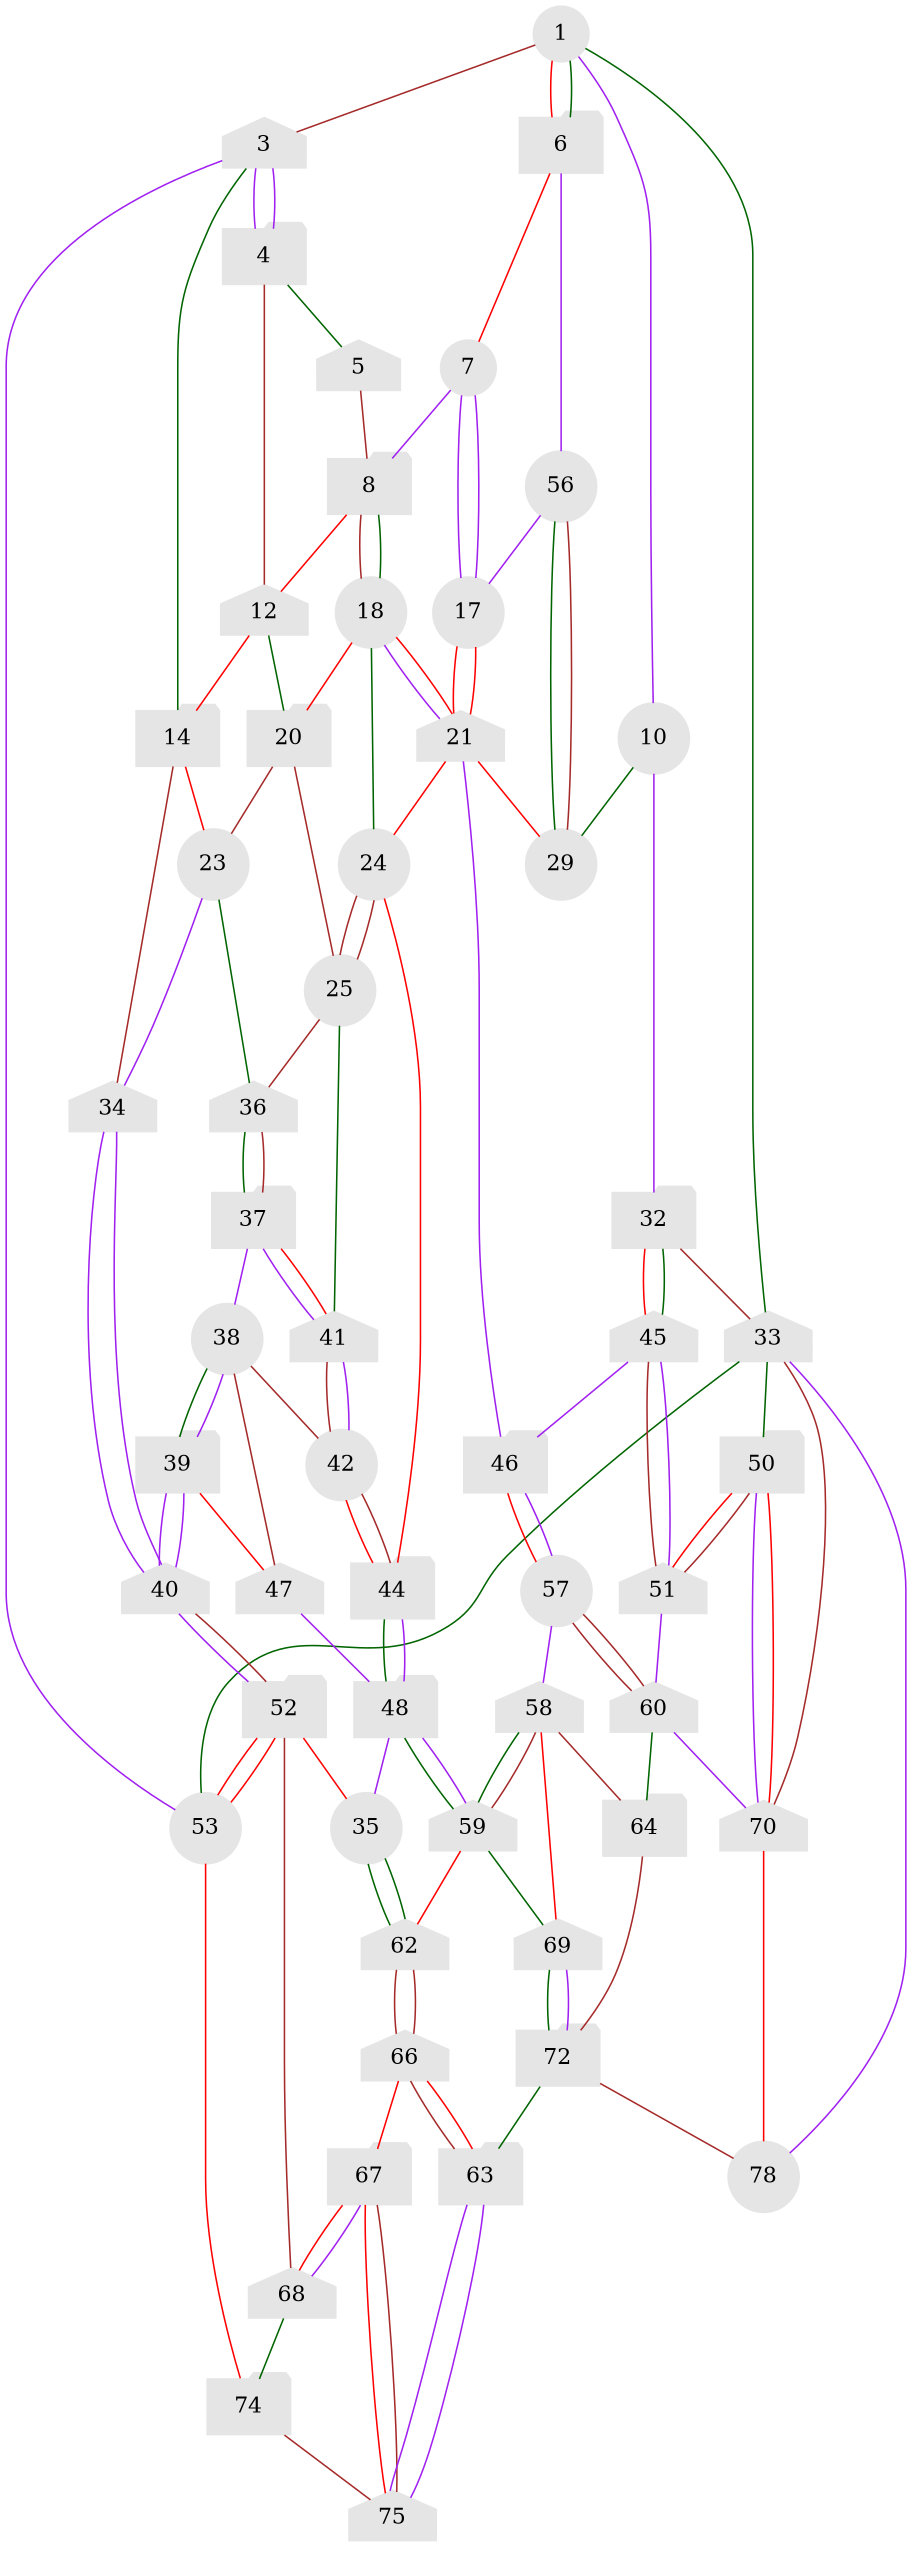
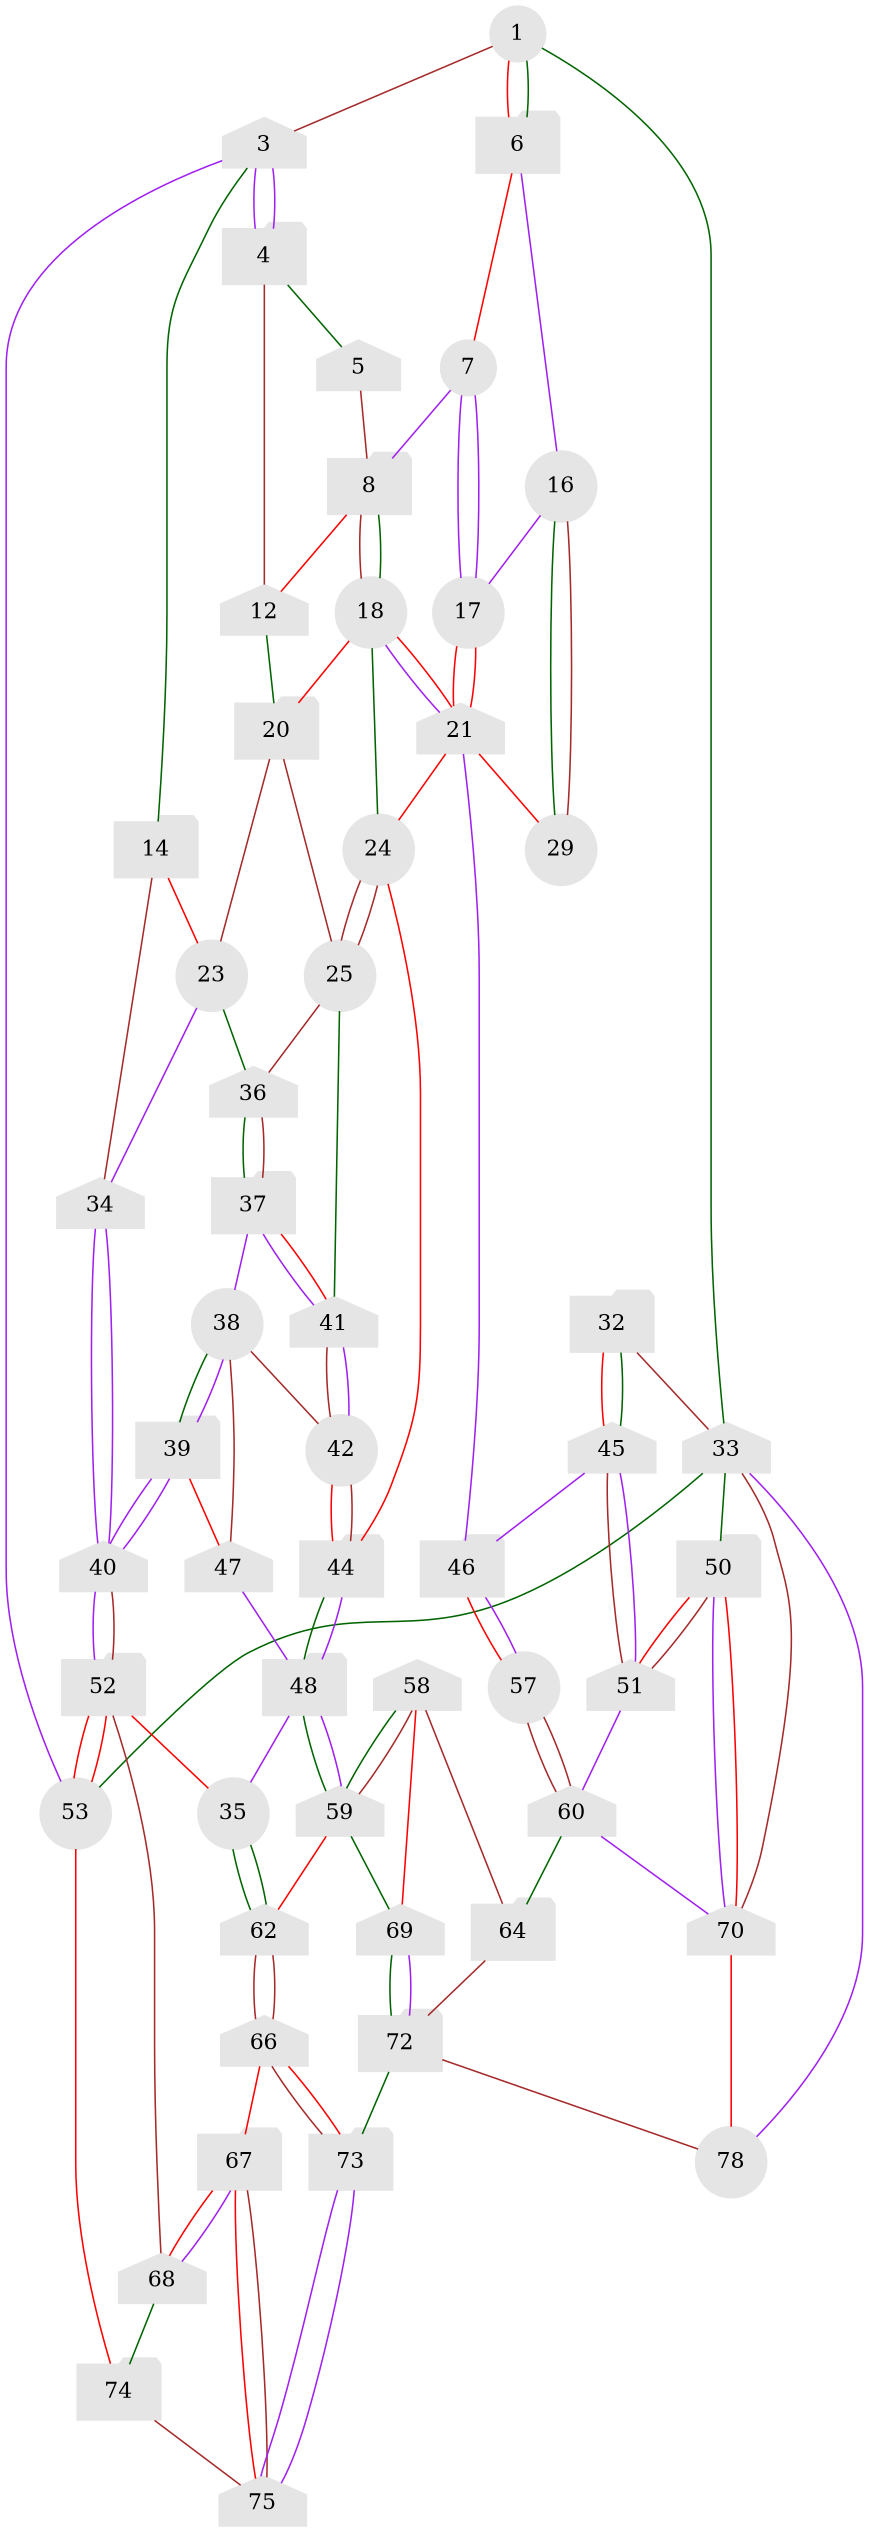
node "56": label "56" -> "16"
edge "12" -- "14": removed
node "10": removed
edge "57" -- "58": removed
node "63": label "63" -> "73"
